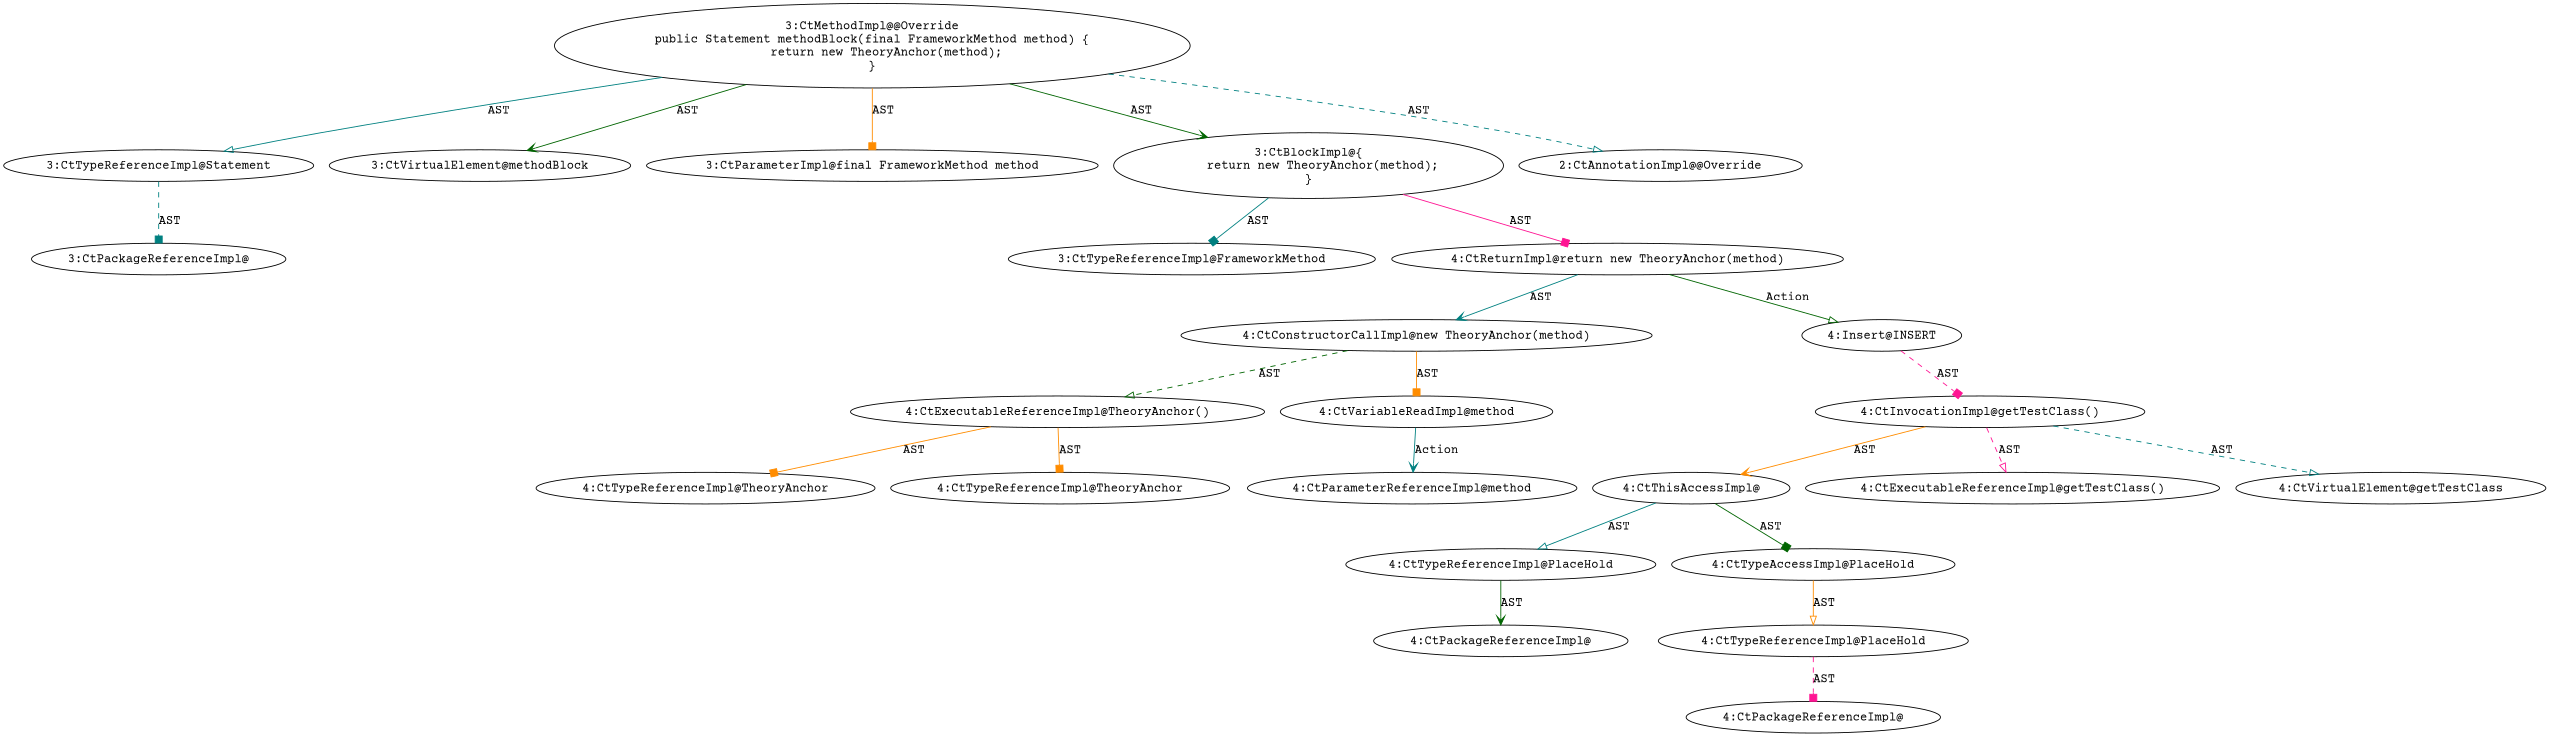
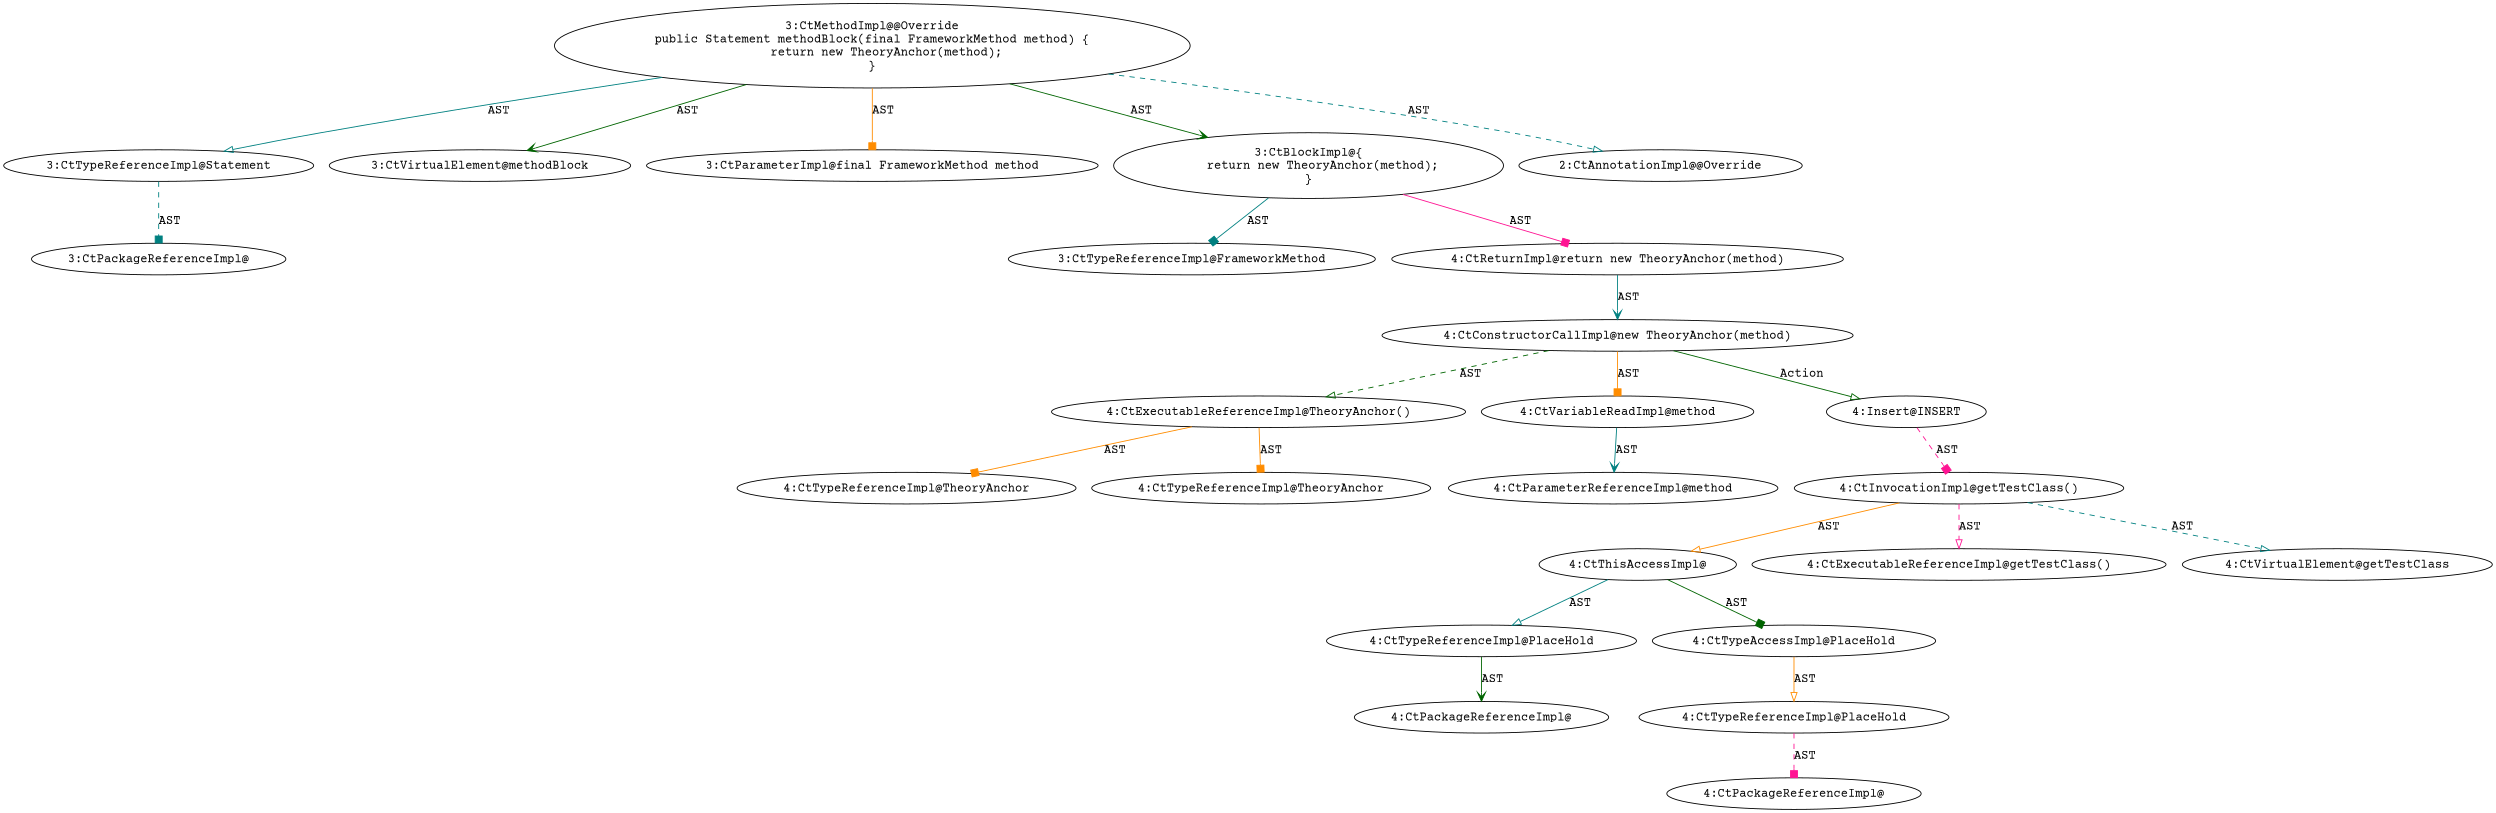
edge "4:CtReturnImpl@return new TheoryAnchor(method)" -> "4:Insert@INSERT": now "4:CtConstructorCallImpl@new TheoryAnchor(method)" -> "4:Insert@INSERT"
edge "4:CtInvocationImpl@getTestClass()" -> "4:CtThisAccessImpl@": arrowhead vee -> onormal
edge "4:CtVariableReadImpl@method" -> "4:CtParameterReferenceImpl@method": label "Action" -> "AST"
